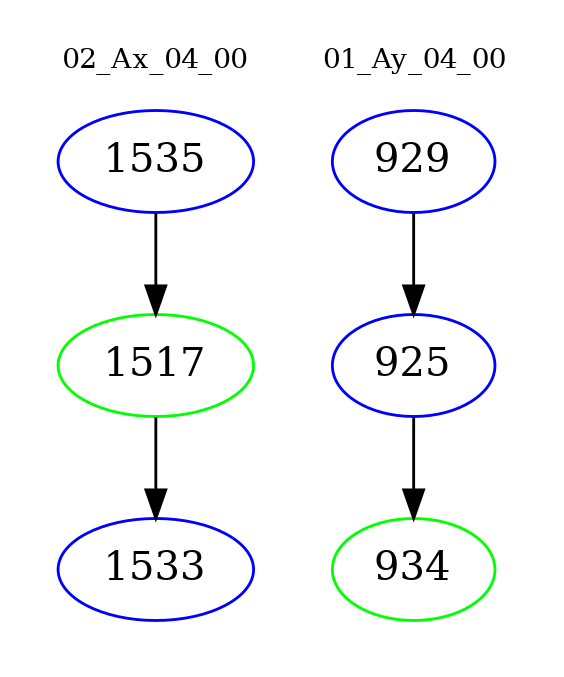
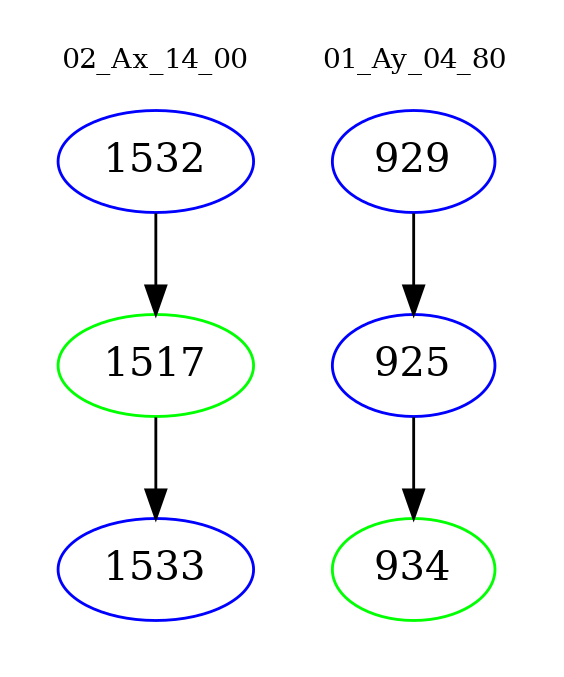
cluster "02_Ax_04_00": label "02_Ax_04_00" -> "02_Ax_14_00"
cluster "01_Ay_04_00": label "01_Ay_04_00" -> "01_Ay_04_80"
node "1535": label "1535" -> "1532"
